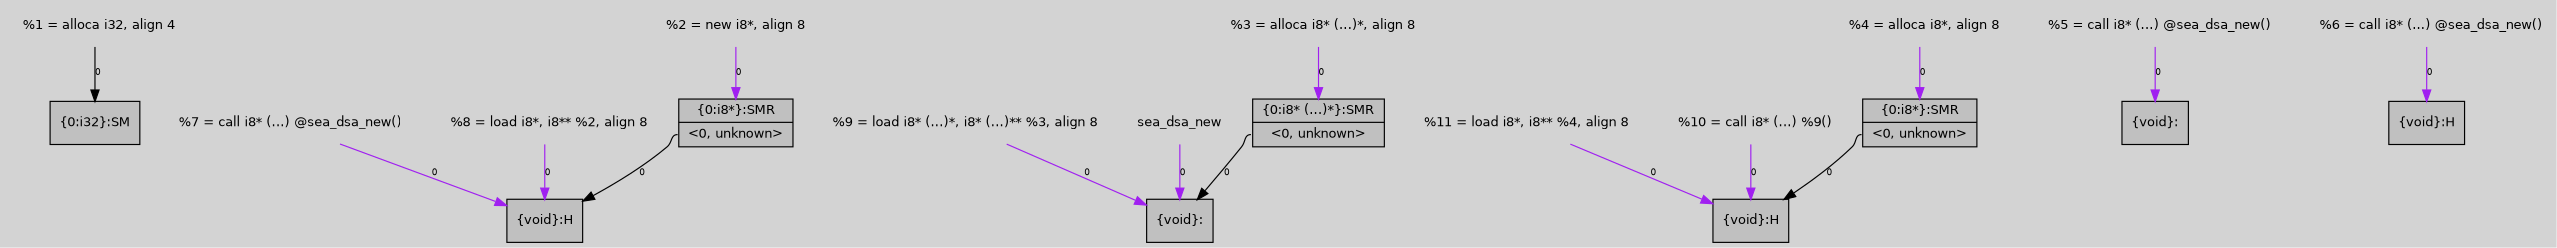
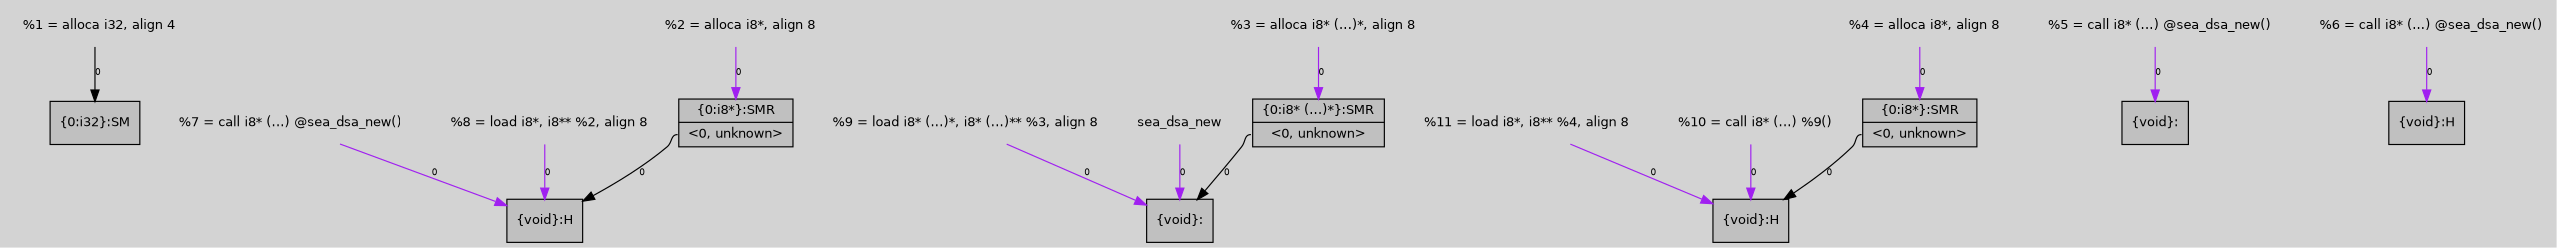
node "%2 = new i8*, align 8": label "%2 = new i8*, align 8" -> "%2 = alloca i8*, align 8"
